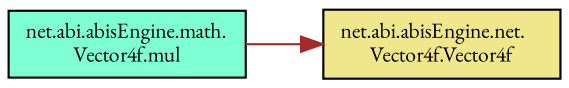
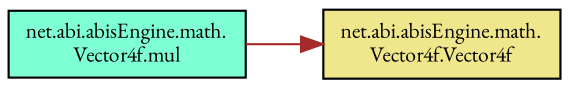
node "net.abi.abisEngine.net. Vector4f.Vector4f": label "net.abi.abisEngine.net. Vector4f.Vector4f" -> "net.abi.abisEngine.math. Vector4f.Vector4f"
